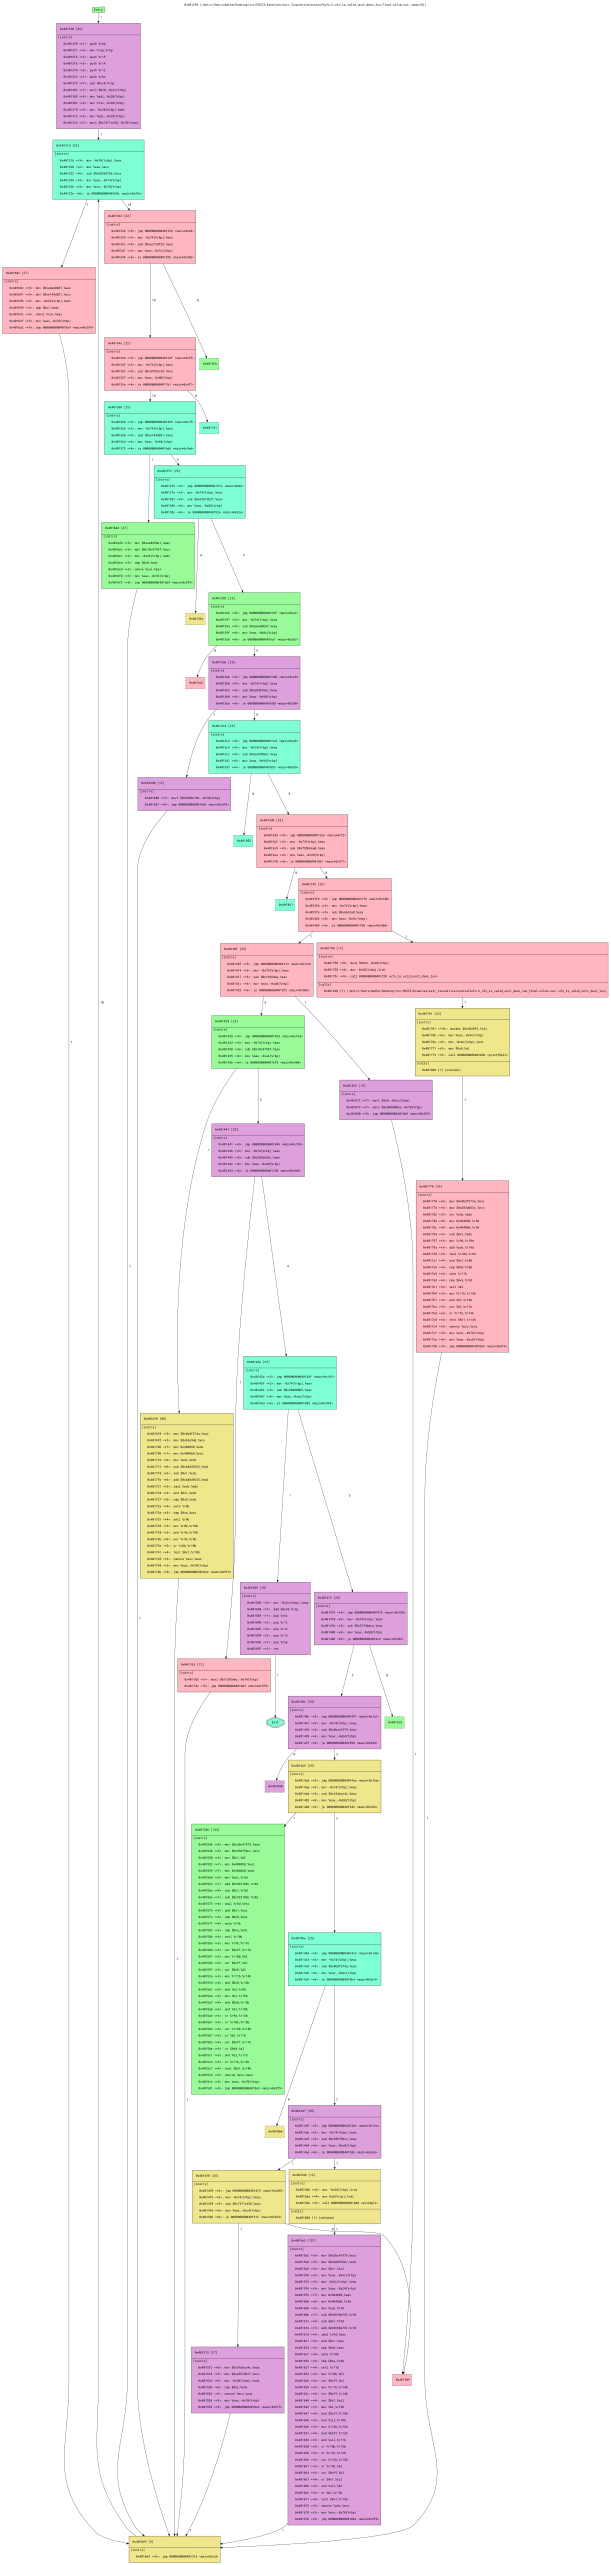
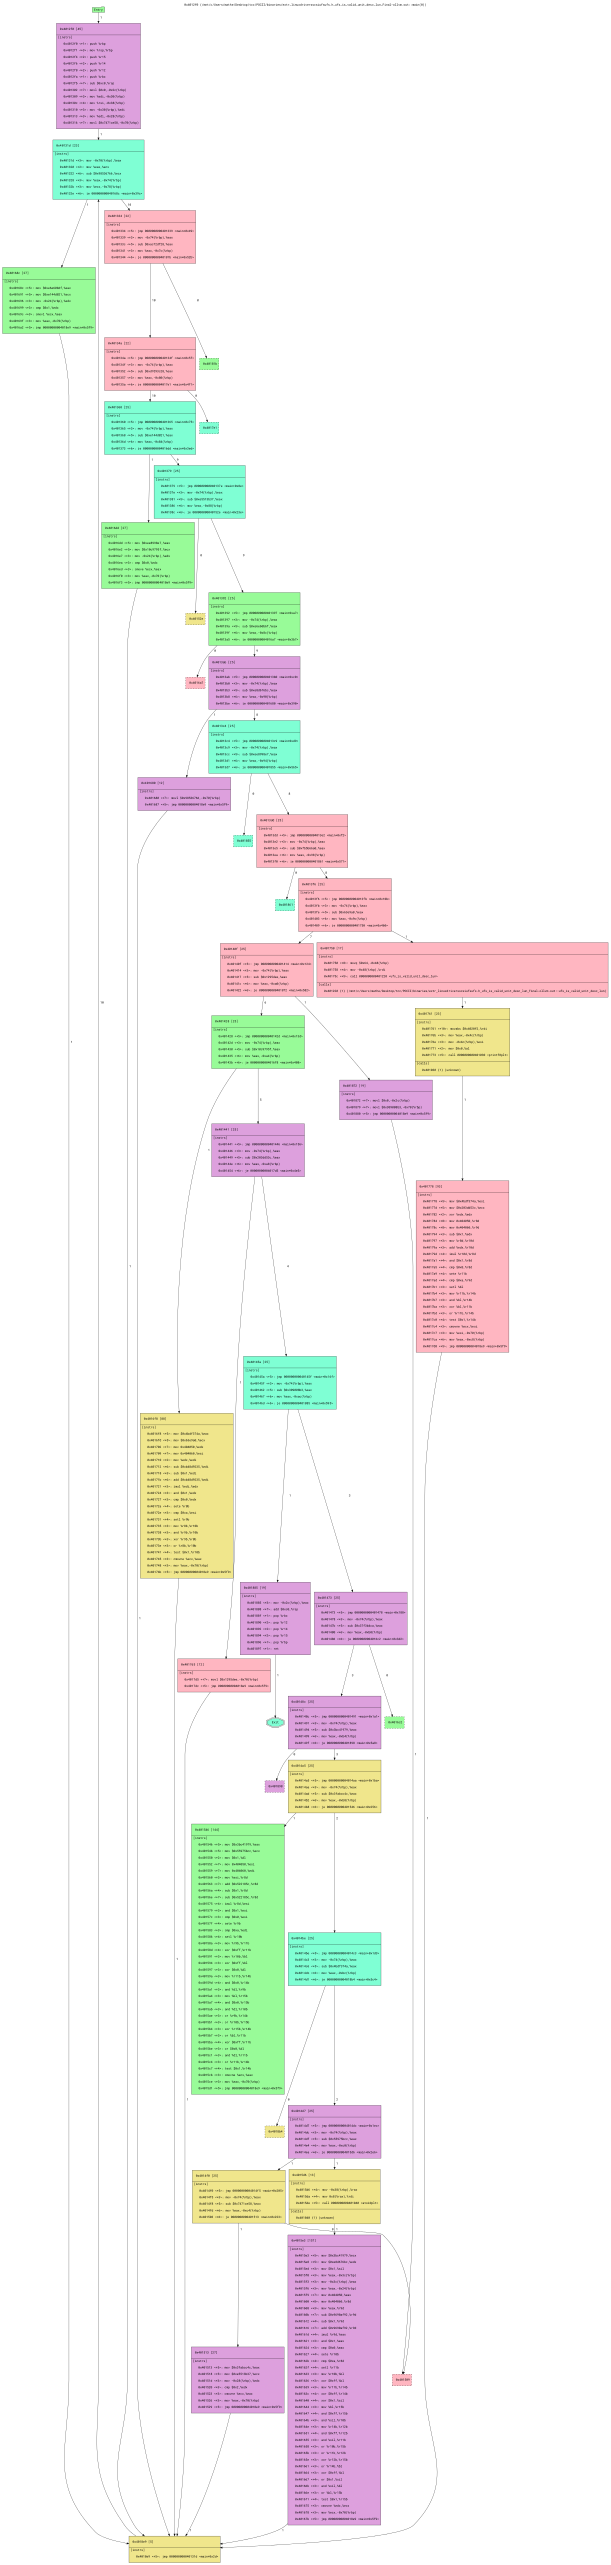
node "0x40168c [27]": fillcolor lightpink -> palegreen
